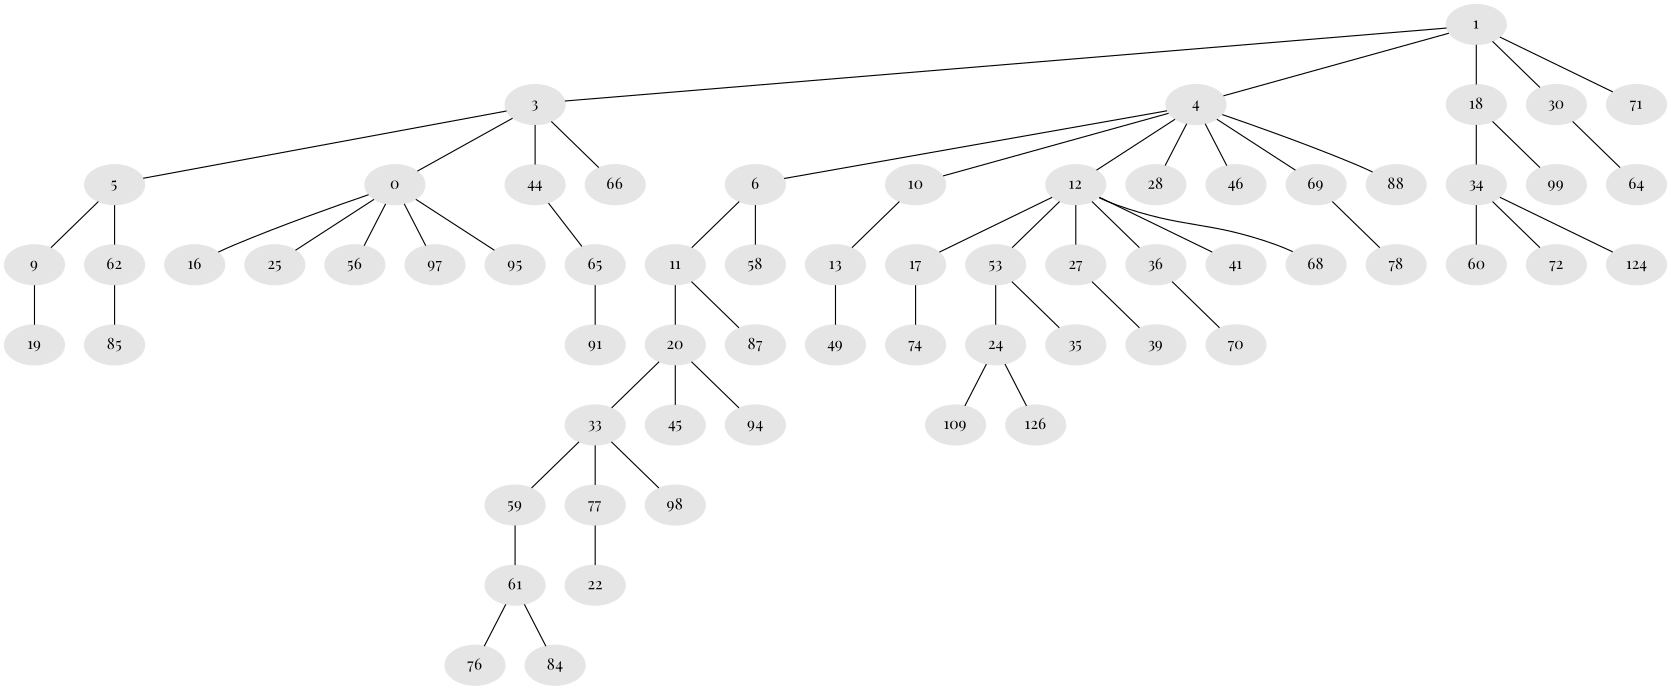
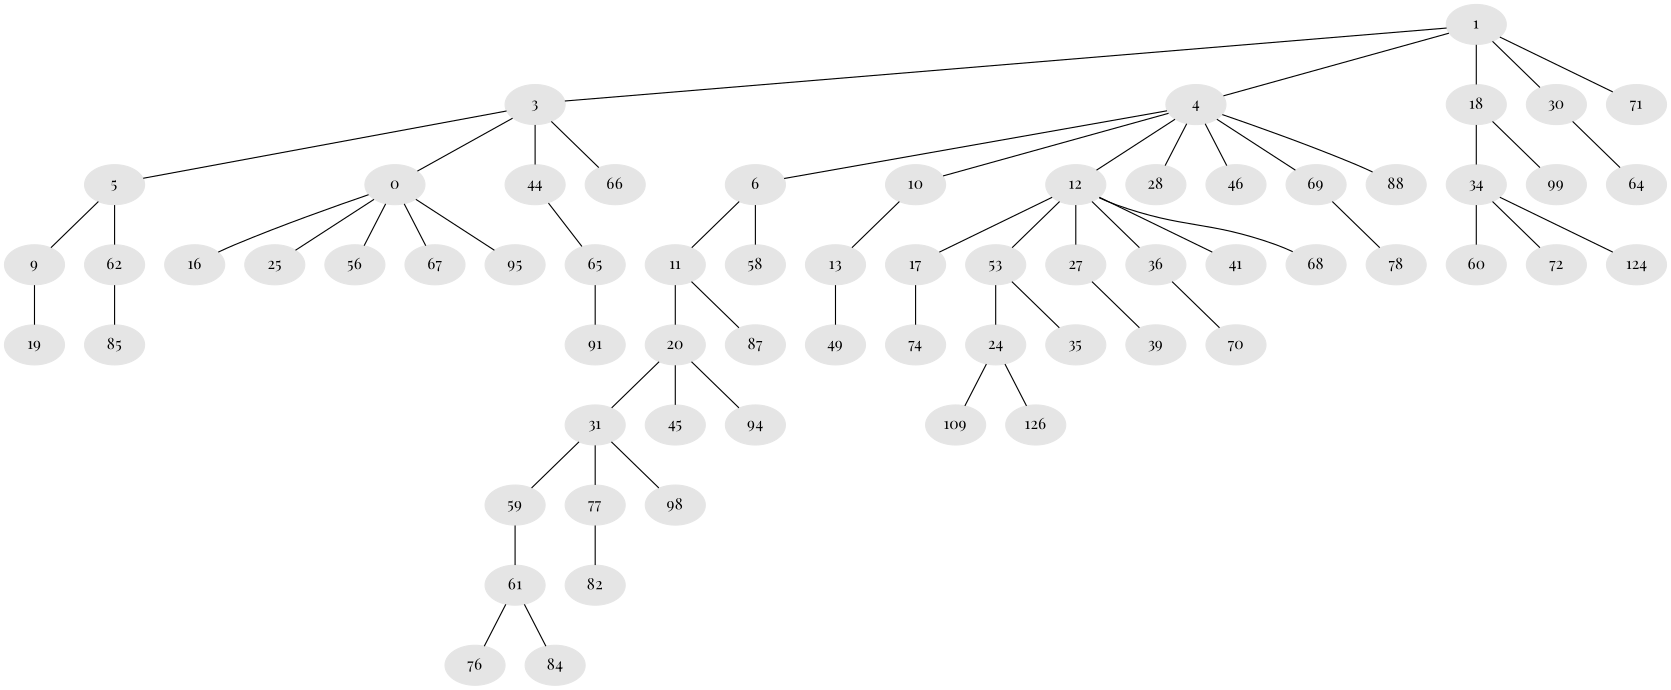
node "97": label "97" -> "67"
node "33": label "33" -> "31"
node "22": label "22" -> "82"
